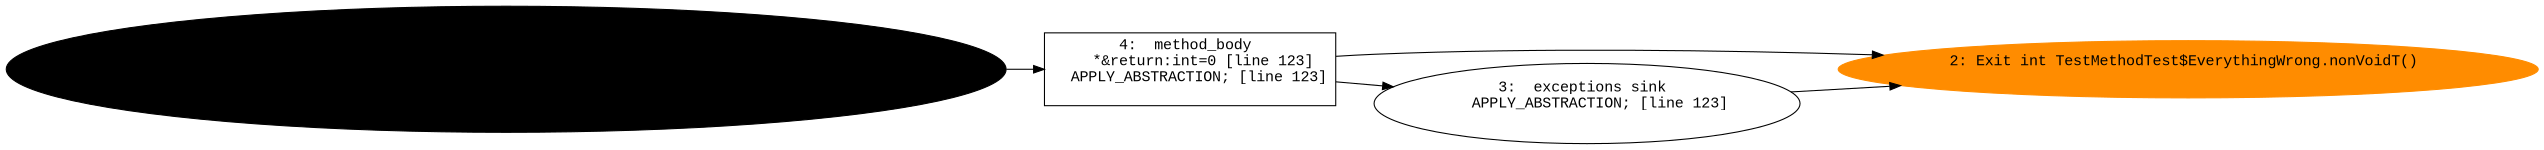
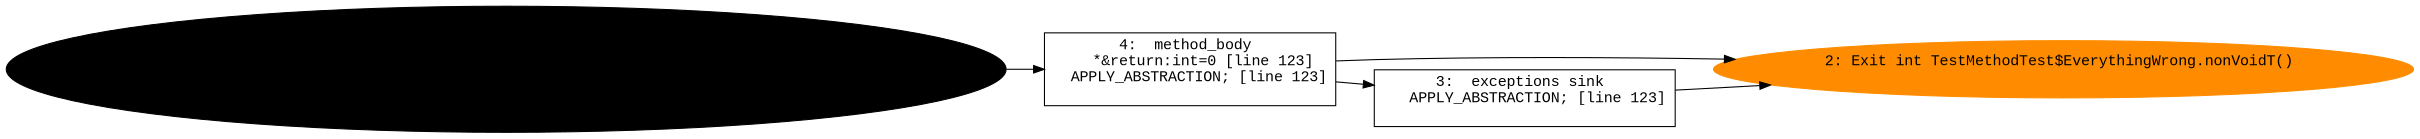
node "3:  exceptions sink APPLY_ABSTRACTION; [line 123]": shape ellipse -> box
